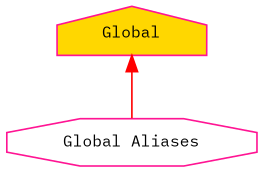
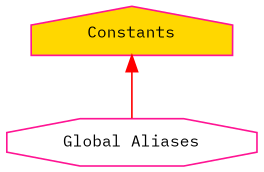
node "Global": label "Global" -> "Constants"
